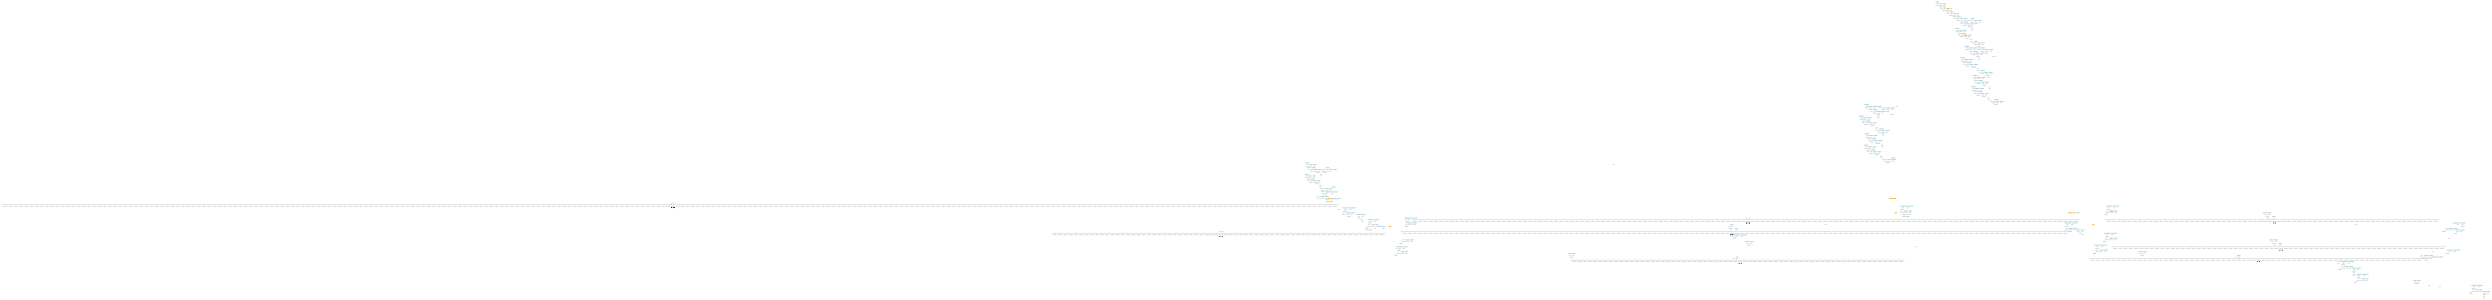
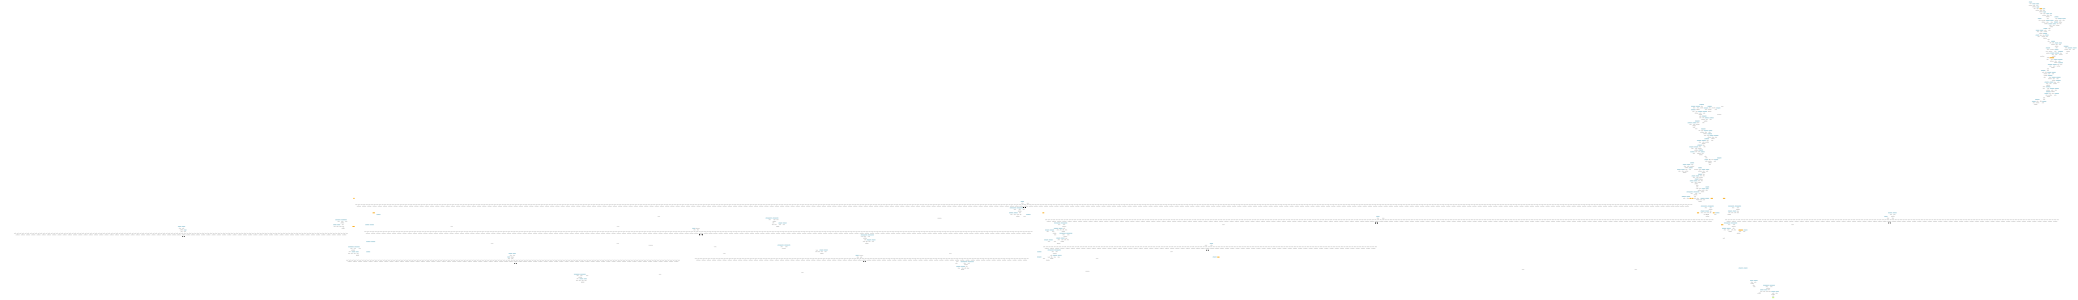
node "base.level2.tree2.bn2.weight (64)": fillcolor orange -> lightblue
node "base.level3.tree1.project.1.weight (128)": removed
node "base.level3.tree1.tree2.conv1.weight (128, 128, 3, 3)": fillcolor lightblue -> orange
node "dla_up.ida_2.proj_1.conv.weight (64, 128, 3, 3)": fillcolor orange -> lightblue
node "dla_up.ida_1.proj_2.actf.0.weight (128)": added
node "dla_up.ida_2.node_1.actf.0.weight (64)": fillcolor lightblue -> orange
